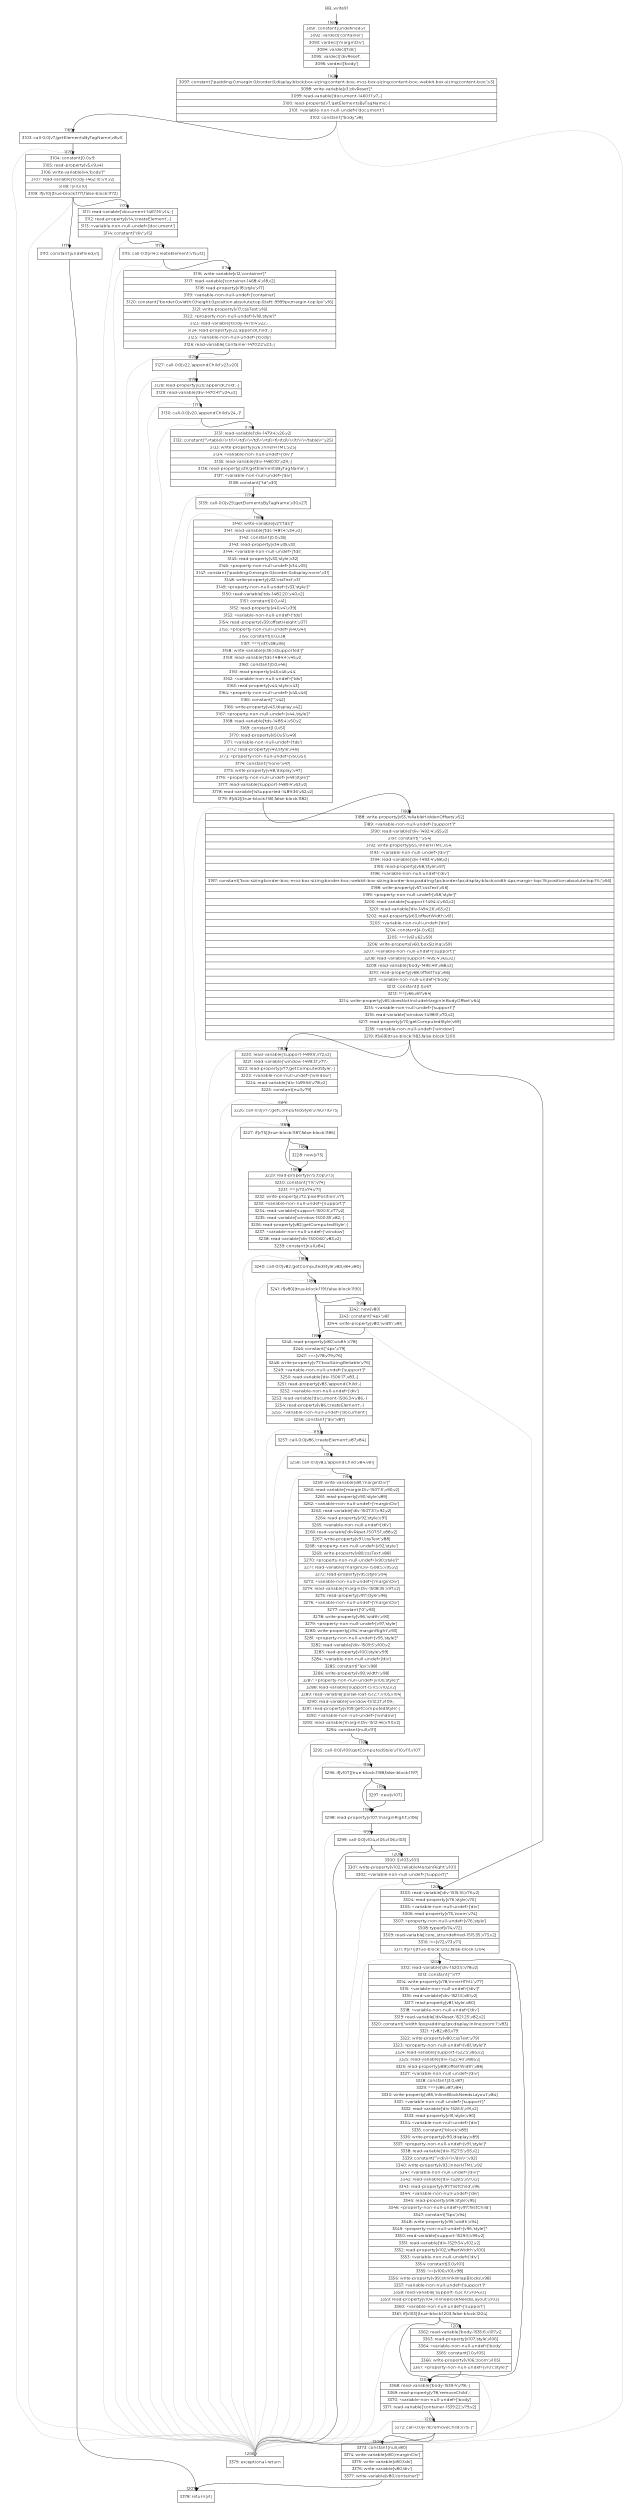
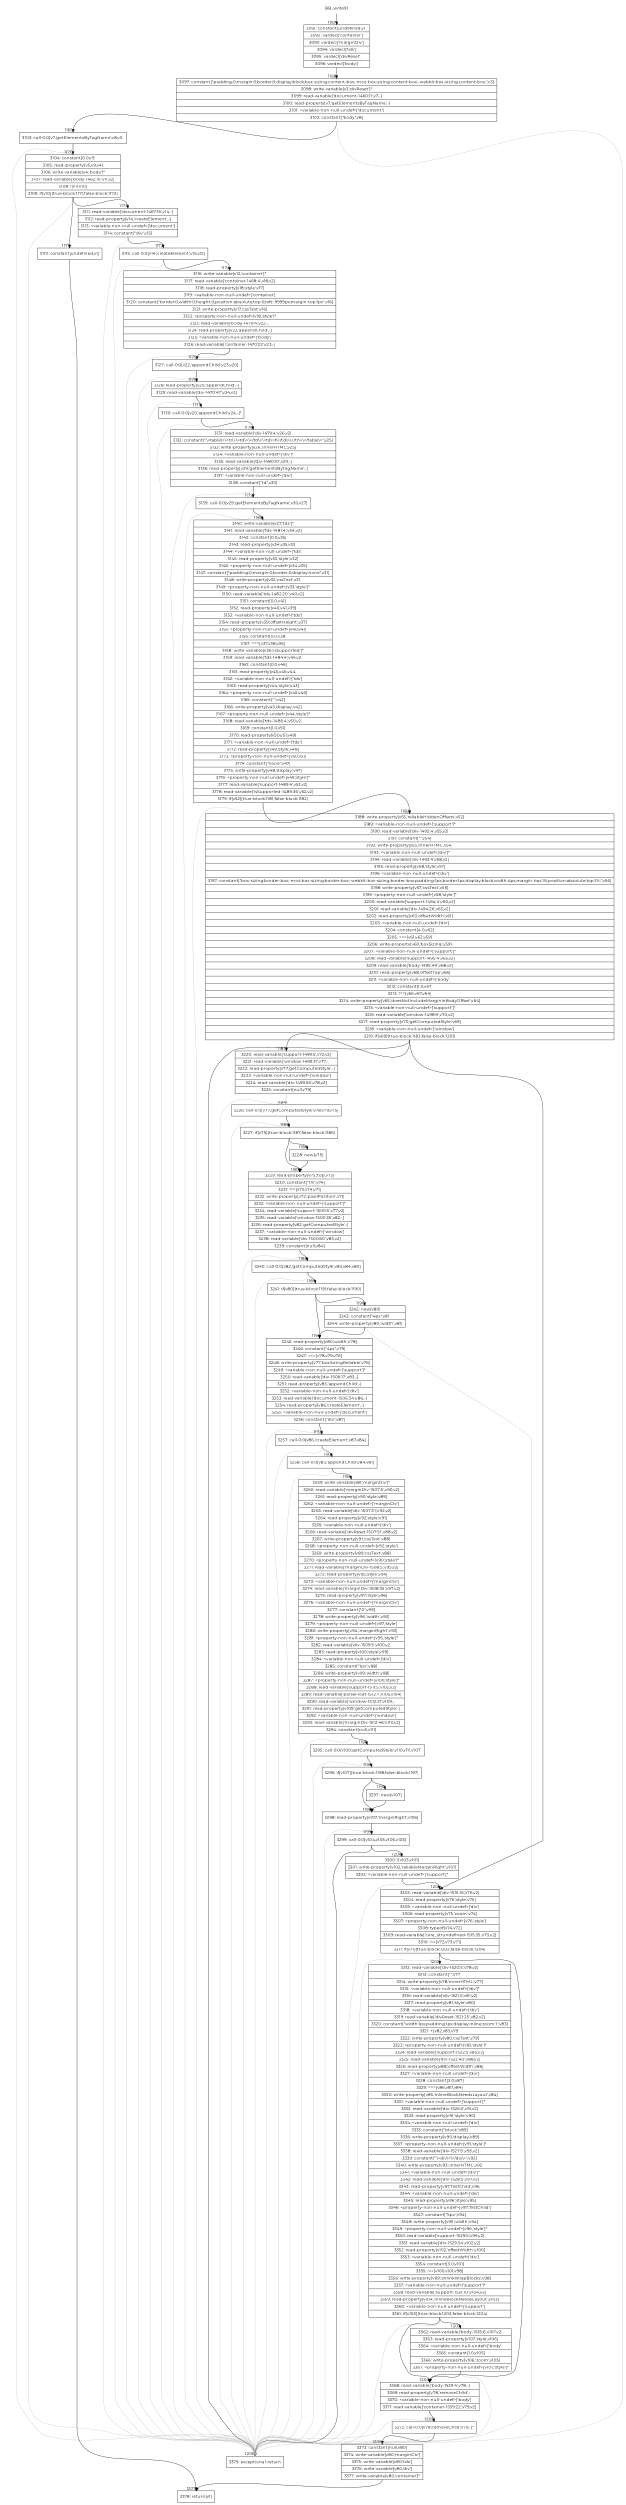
edge "3188: write-property[v53,'reliableHiddenOffsets',v52]" -> "3379: exceptional-return": color gray -> black
edge "3372: call-0:0[v78,'removeChild',v79,-]*" -> "3379: exceptional-return": color black -> gray
